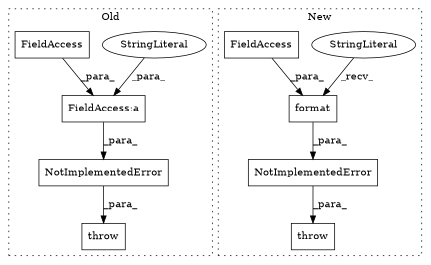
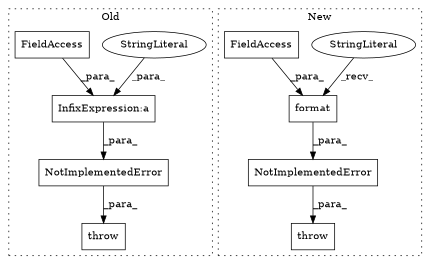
node "FieldAccess:a": label "FieldAccess:a" -> "InfixExpression:a"
